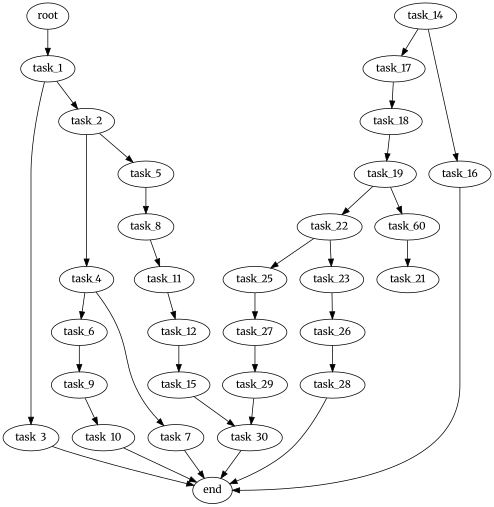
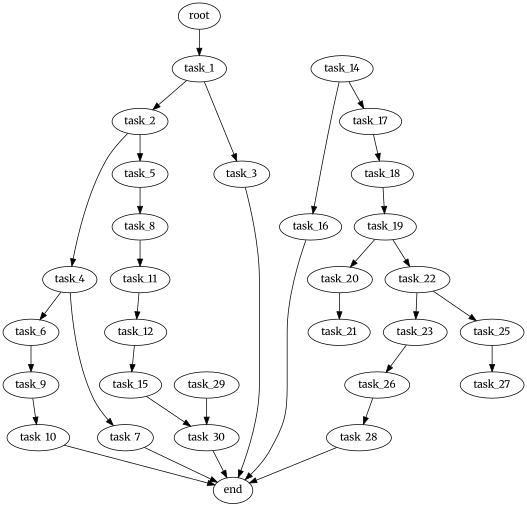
node "task_60": label "task_60" -> "task_20"
edge "task_27" -> "task_29": removed
